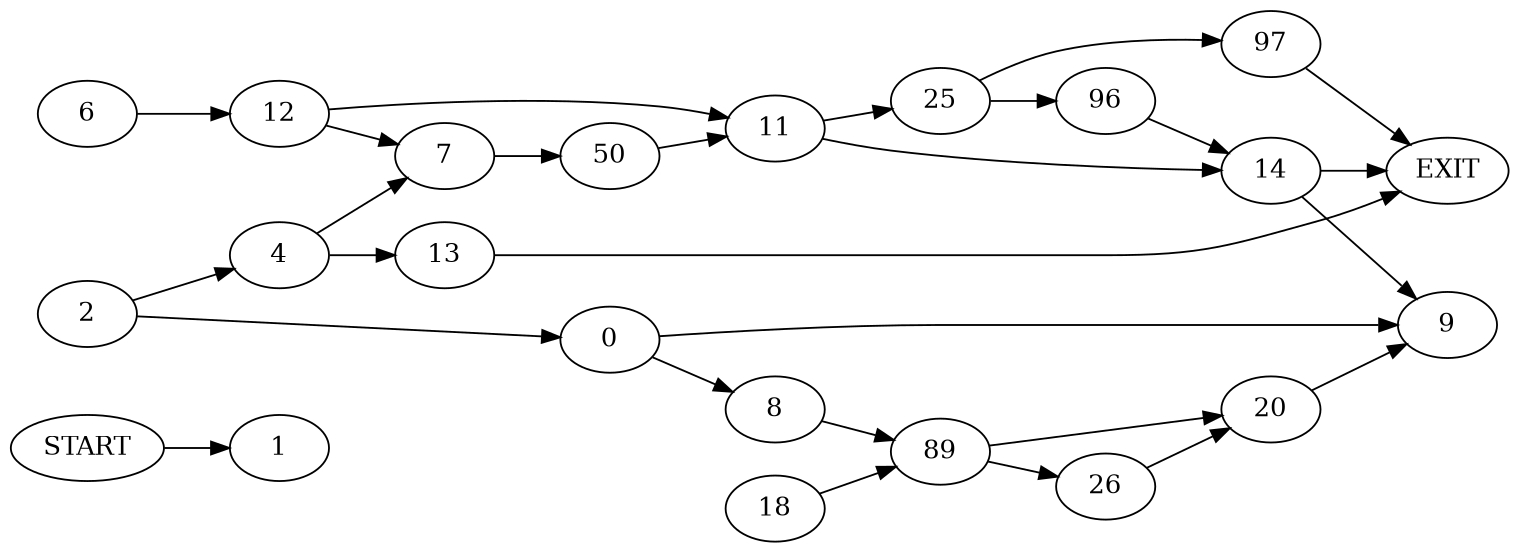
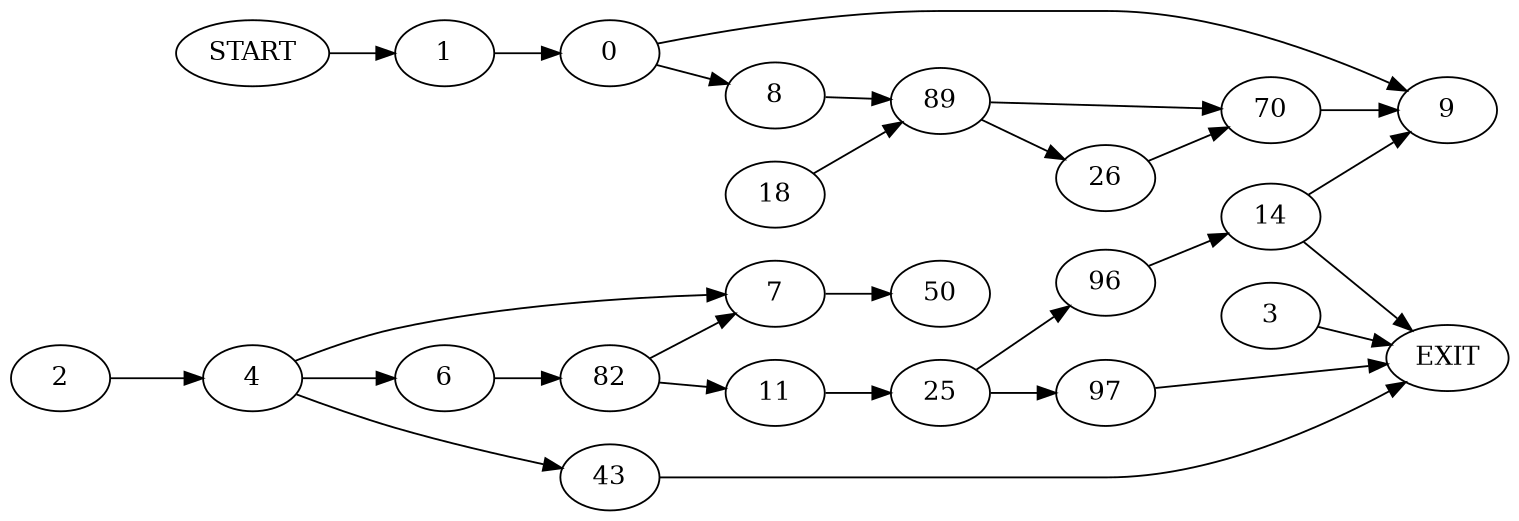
node "12": label "12" -> "82"
edge "50" -> "11": removed
edge "11" -> "14": removed
node "13": label "13" -> "43"
node "3": added
edge "2" -> "0": now "1" -> "0"
edge "4" -> "6": added
node "20": label "20" -> "70"
